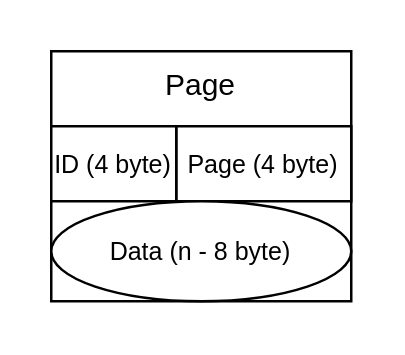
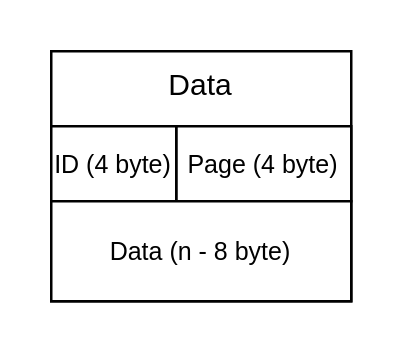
node "Page": label "Page" -> "Data"
node "Data (n - 8 byte)": shape ellipse -> rectangle
